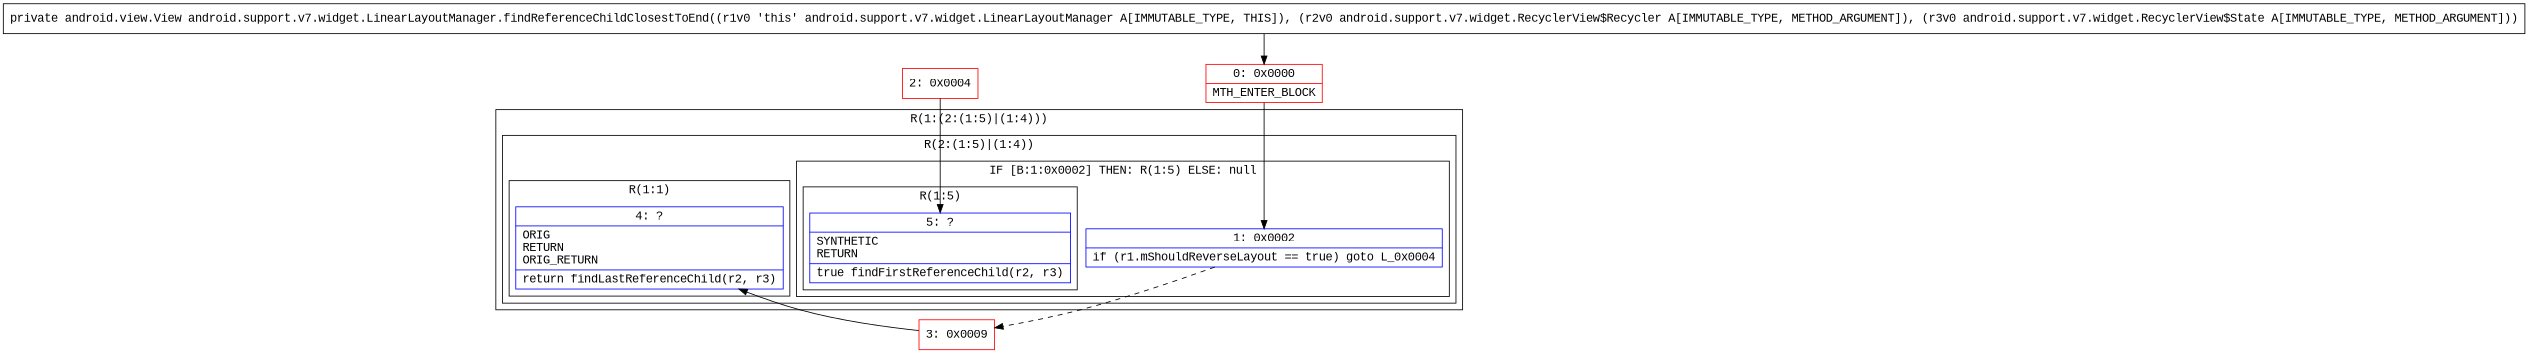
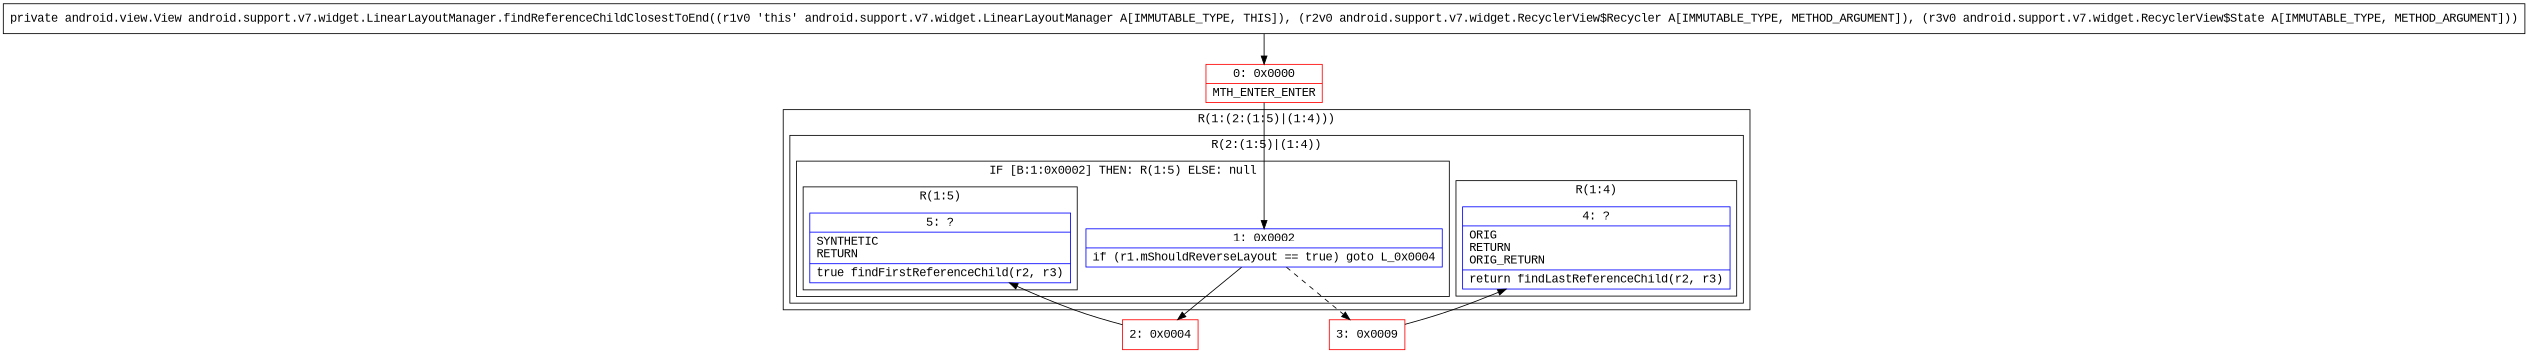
node "0: 0x0000": text "MTH_ENTER_BLOCK" -> "MTH_ENTER_ENTER"
cluster "R(1:1)": label "R(1:1)" -> "R(1:4)"
edge "1: 0x0002" -> "2: 0x0004": added
